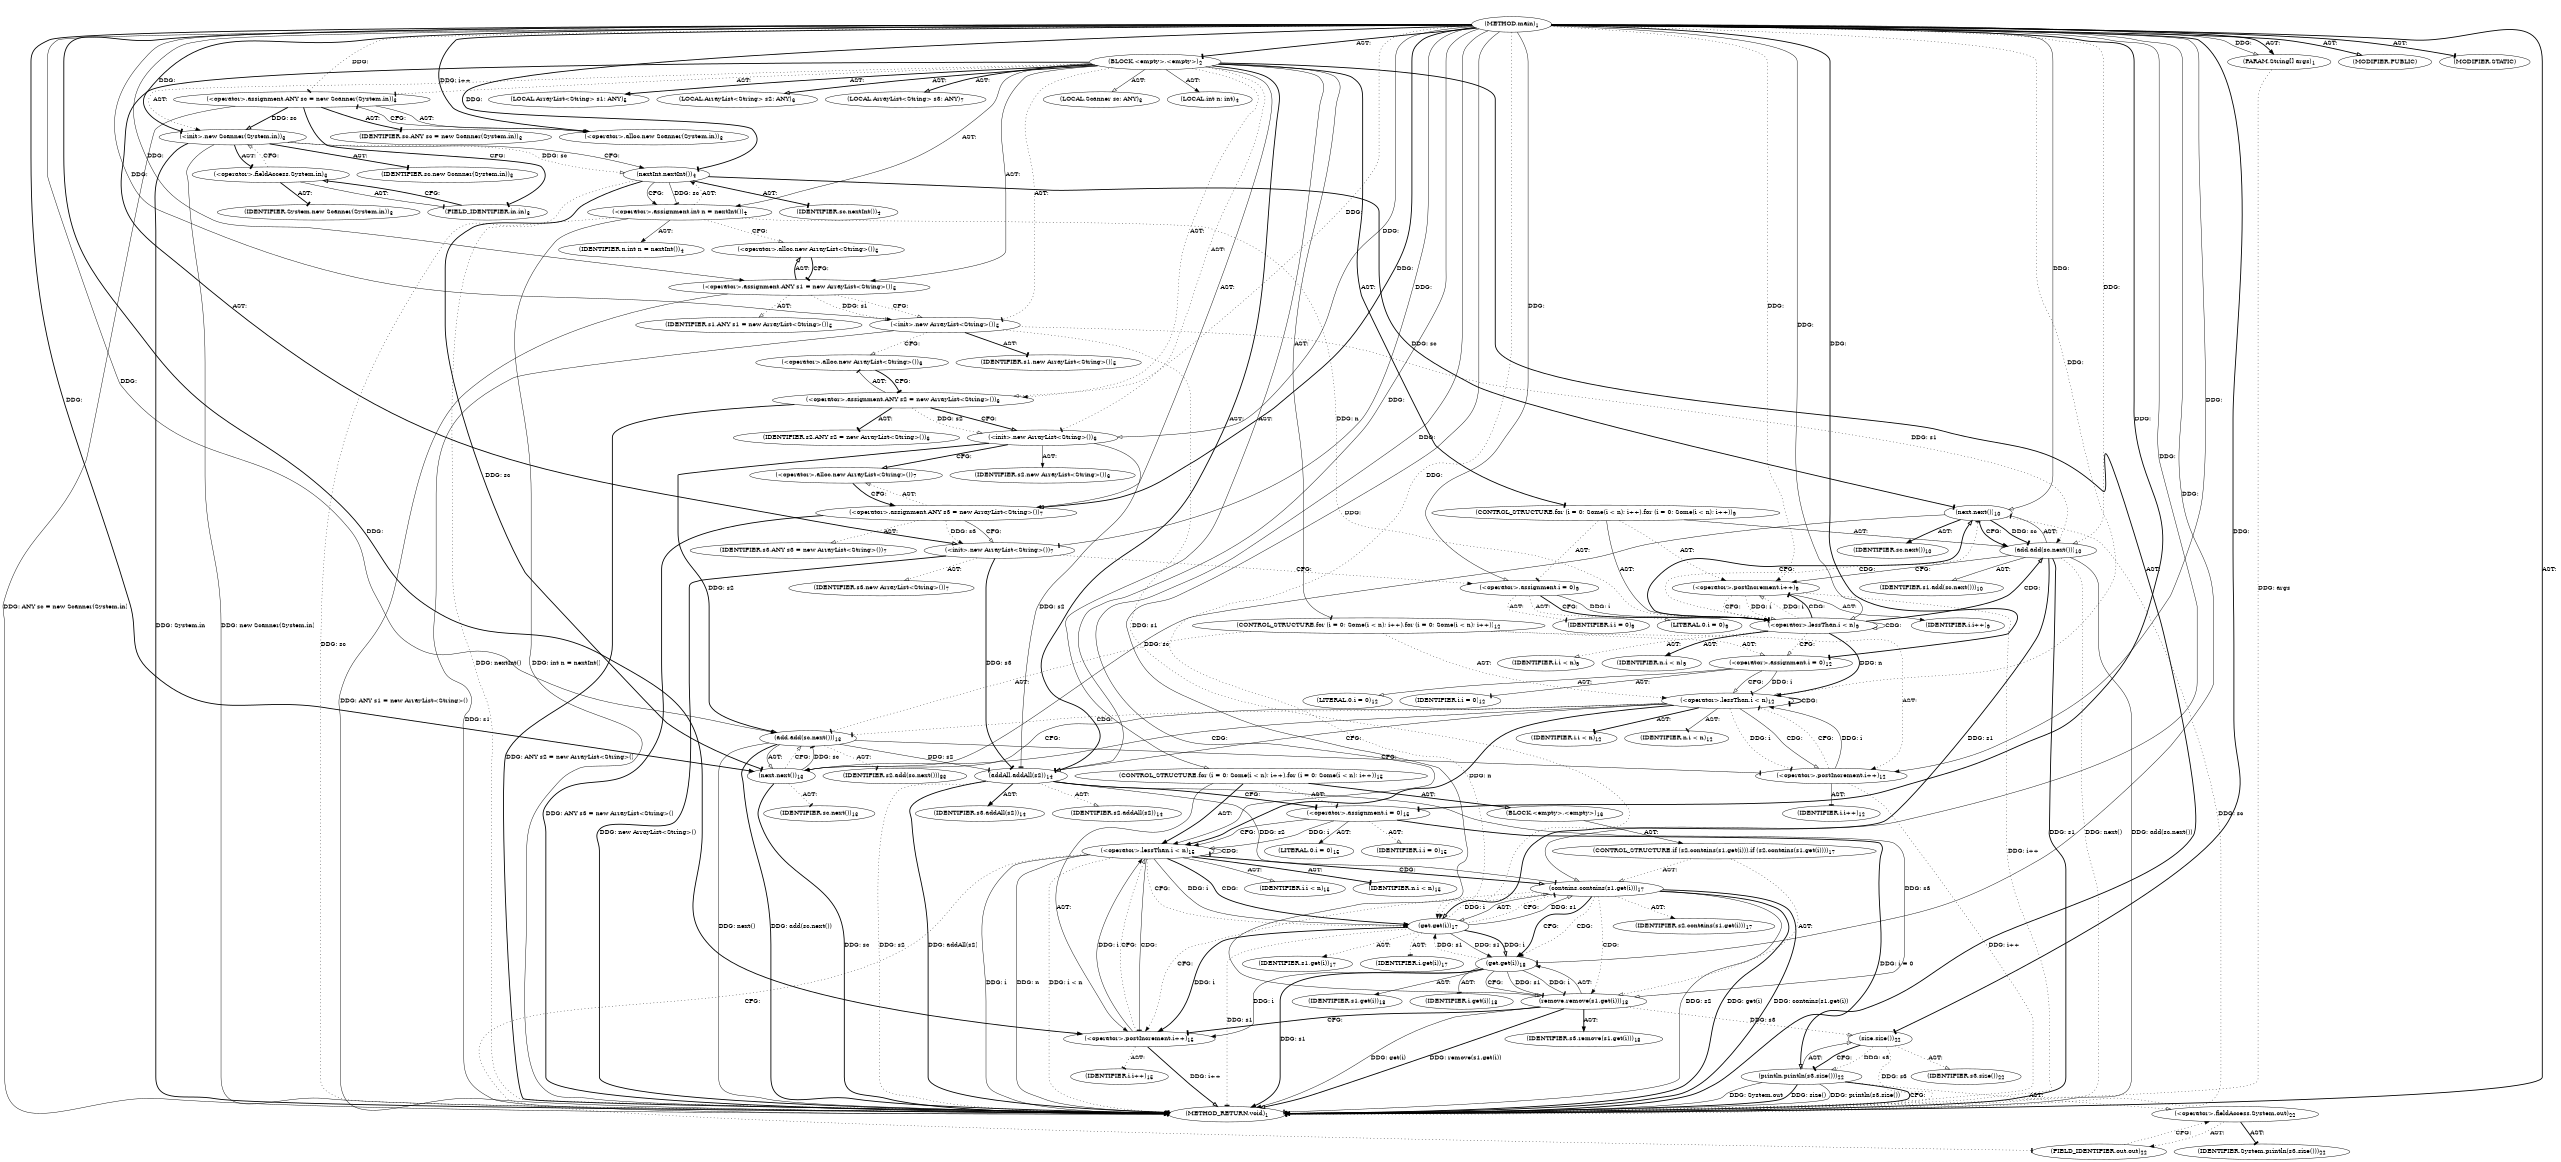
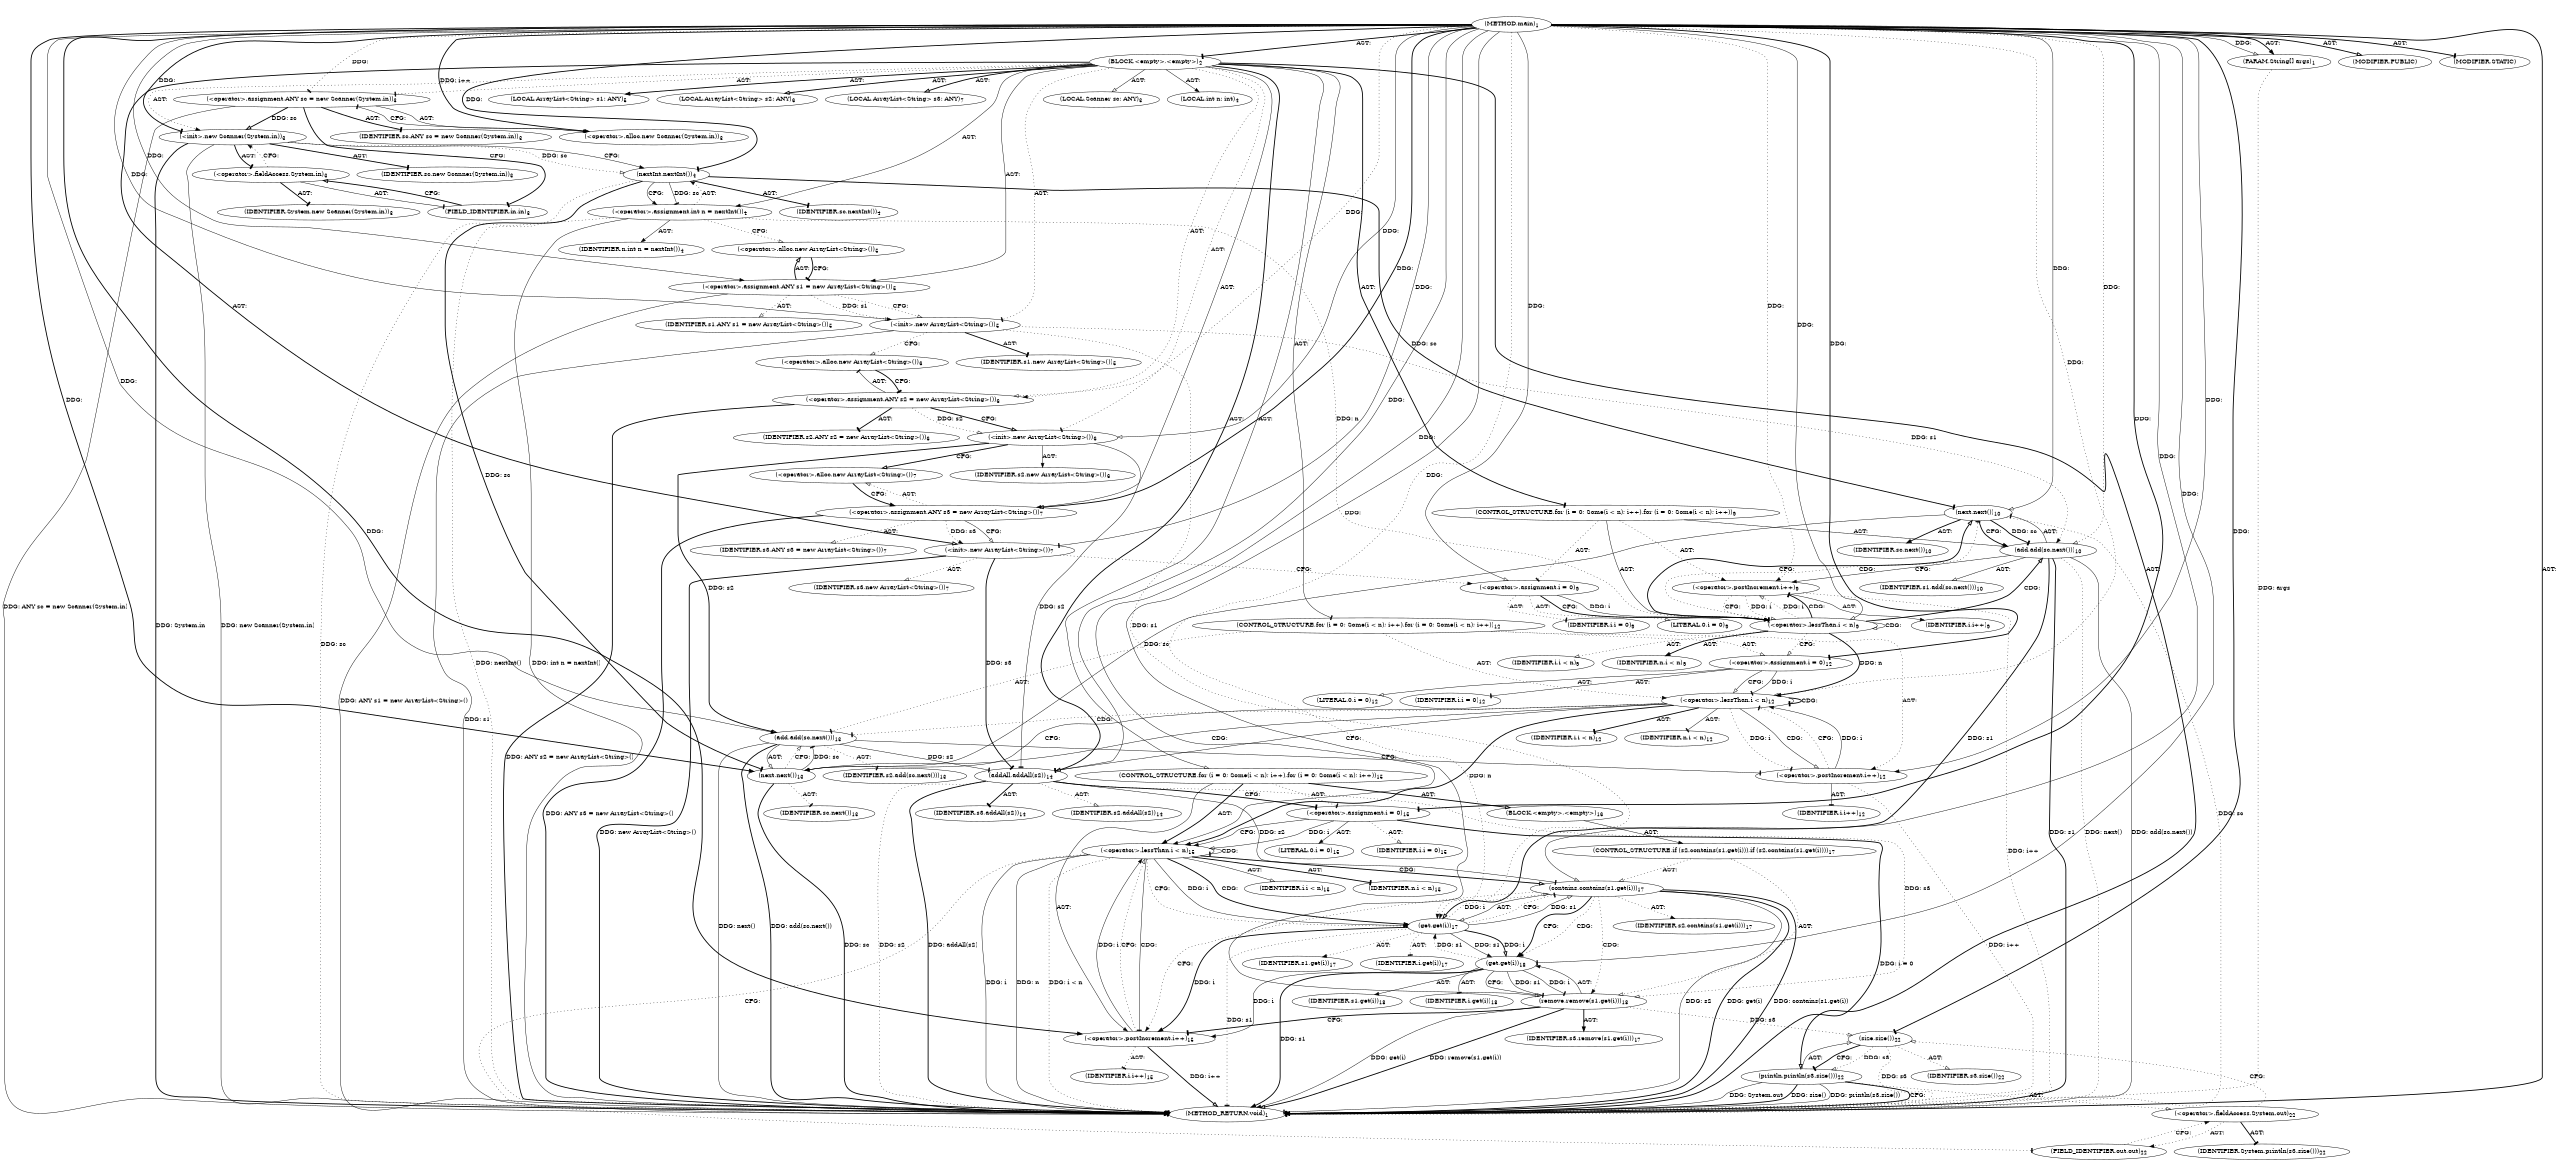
edge "(<operator>.fieldAccess,System.in)" -> "(<init>,new Scanner(System.in))": arrowhead onormal -> normal
node "(IDENTIFIER,s2,add(sc.next()))": text "83" -> "13"
edge "(addAll,addAll(s2))" -> "(IDENTIFIER,s3,addAll(s2))": arrowhead normal -> tee
edge "(addAll,addAll(s2))" -> "(remove,remove(s1.get(i)))": style solid -> dotted
node "(IDENTIFIER,s3,remove(s1.get(i)))": text "18" -> "17"
edge "(<operator>.fieldAccess,System.out)" -> "(size,size())": added, label "CFG:"
